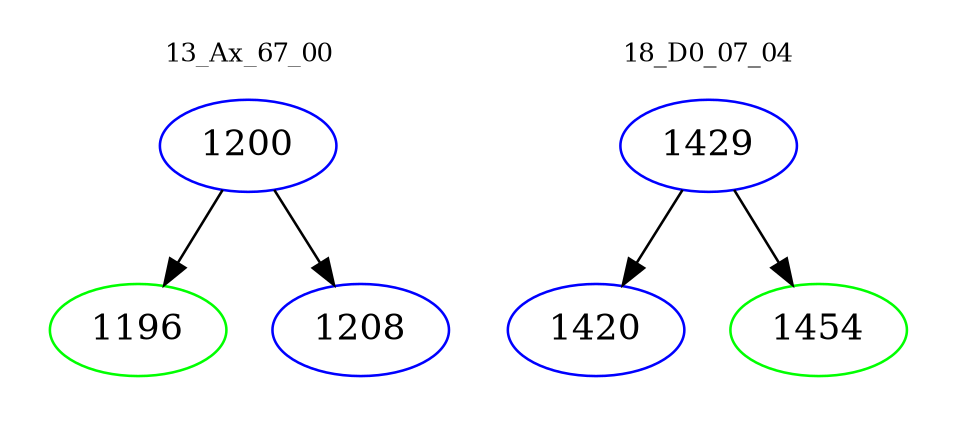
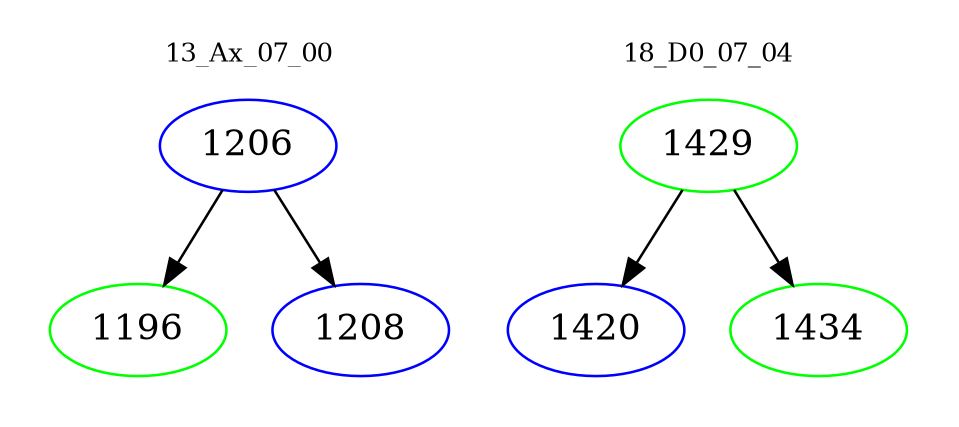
cluster "13_Ax_67_00": label "13_Ax_67_00" -> "13_Ax_07_00"
node "1200": label "1200" -> "1206"
node "1429": color blue -> green
node "1454": label "1454" -> "1434"
